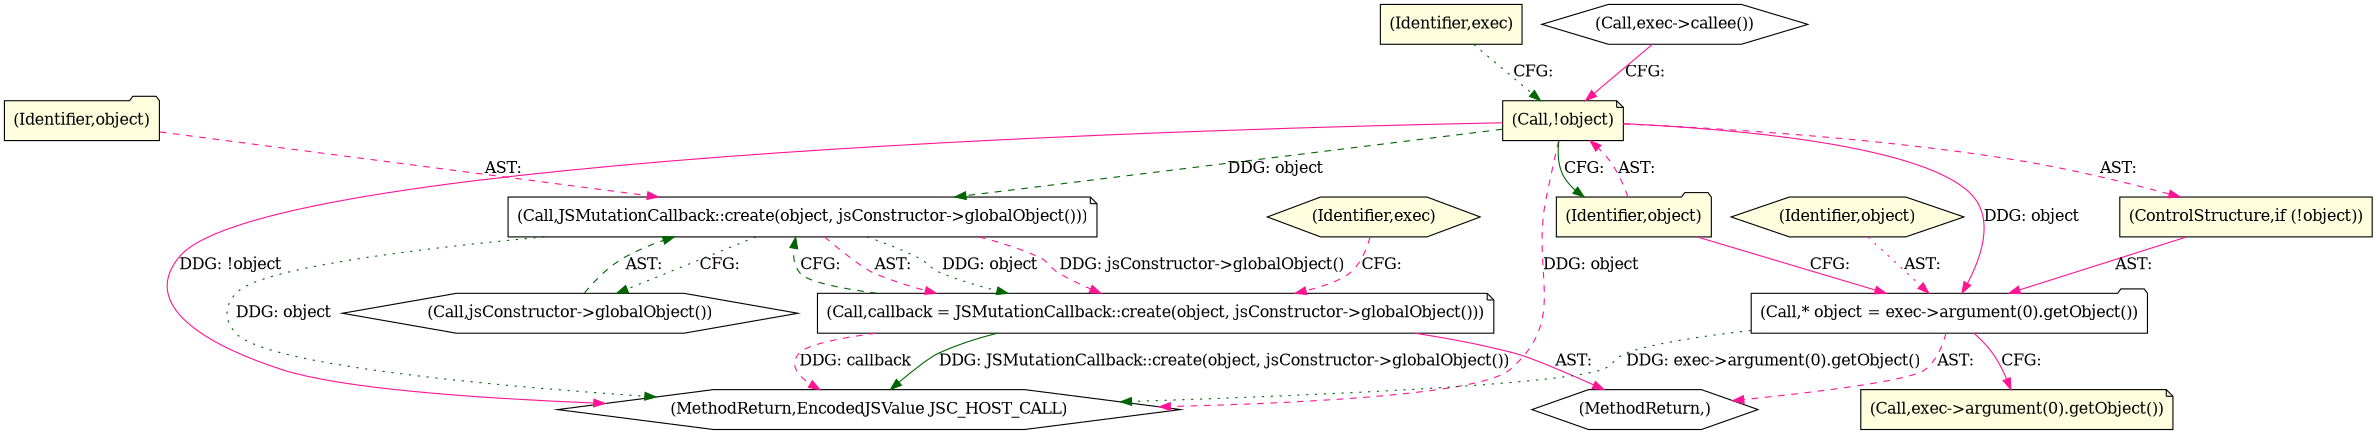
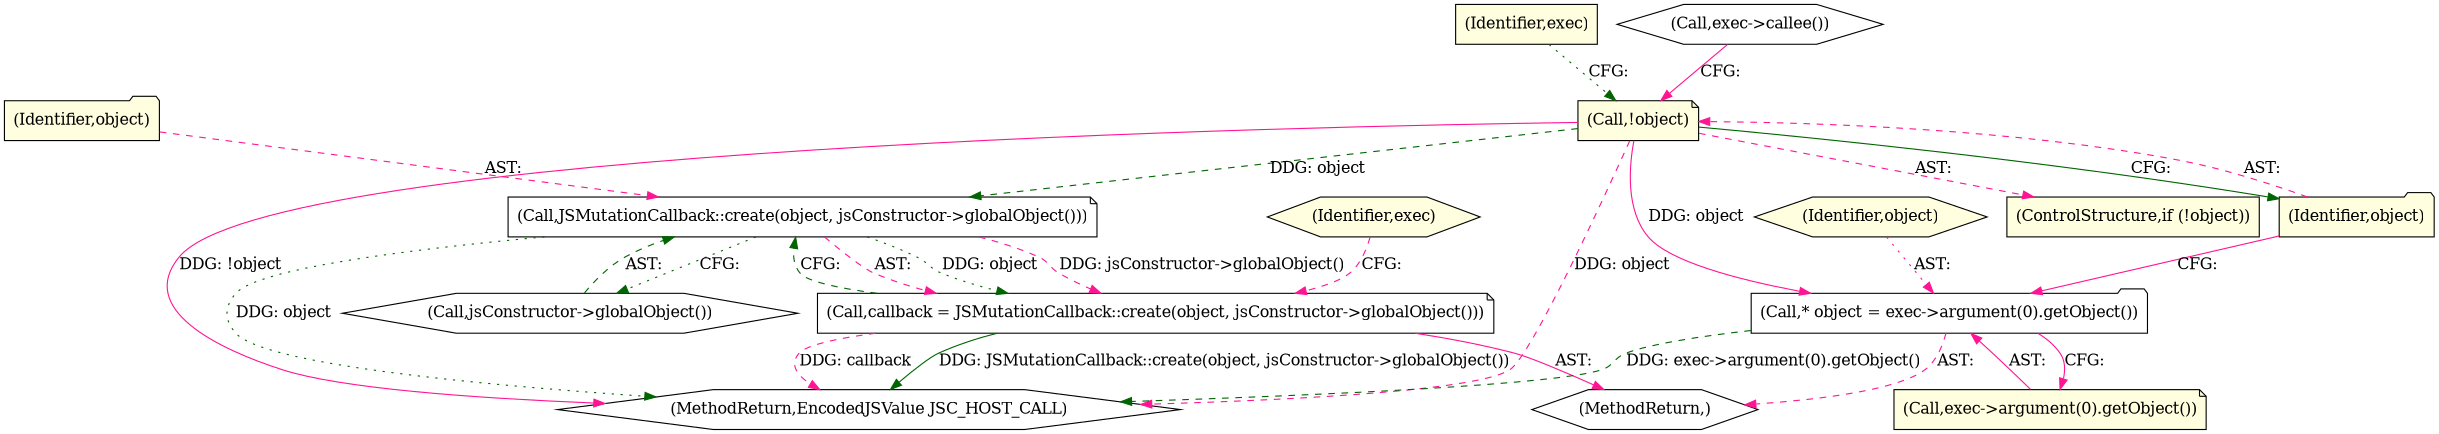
edge "(ControlStructure,if (!object))" -> "(Call,* object = exec->argument(0).getObject())": now "(Call,exec->argument(0).getObject())" -> "(Call,* object = exec->argument(0).getObject())"
edge "(Call,* object = exec->argument(0).getObject())" -> "(MethodReturn,EncodedJSValue JSC_HOST_CALL)": style dotted -> dashed
